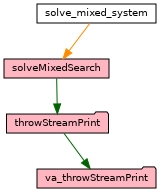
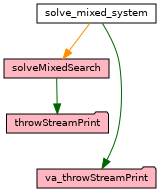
edge "throwStreamPrint" -> "va_throwStreamPrint": now "solve_mixed_system" -> "va_throwStreamPrint"
